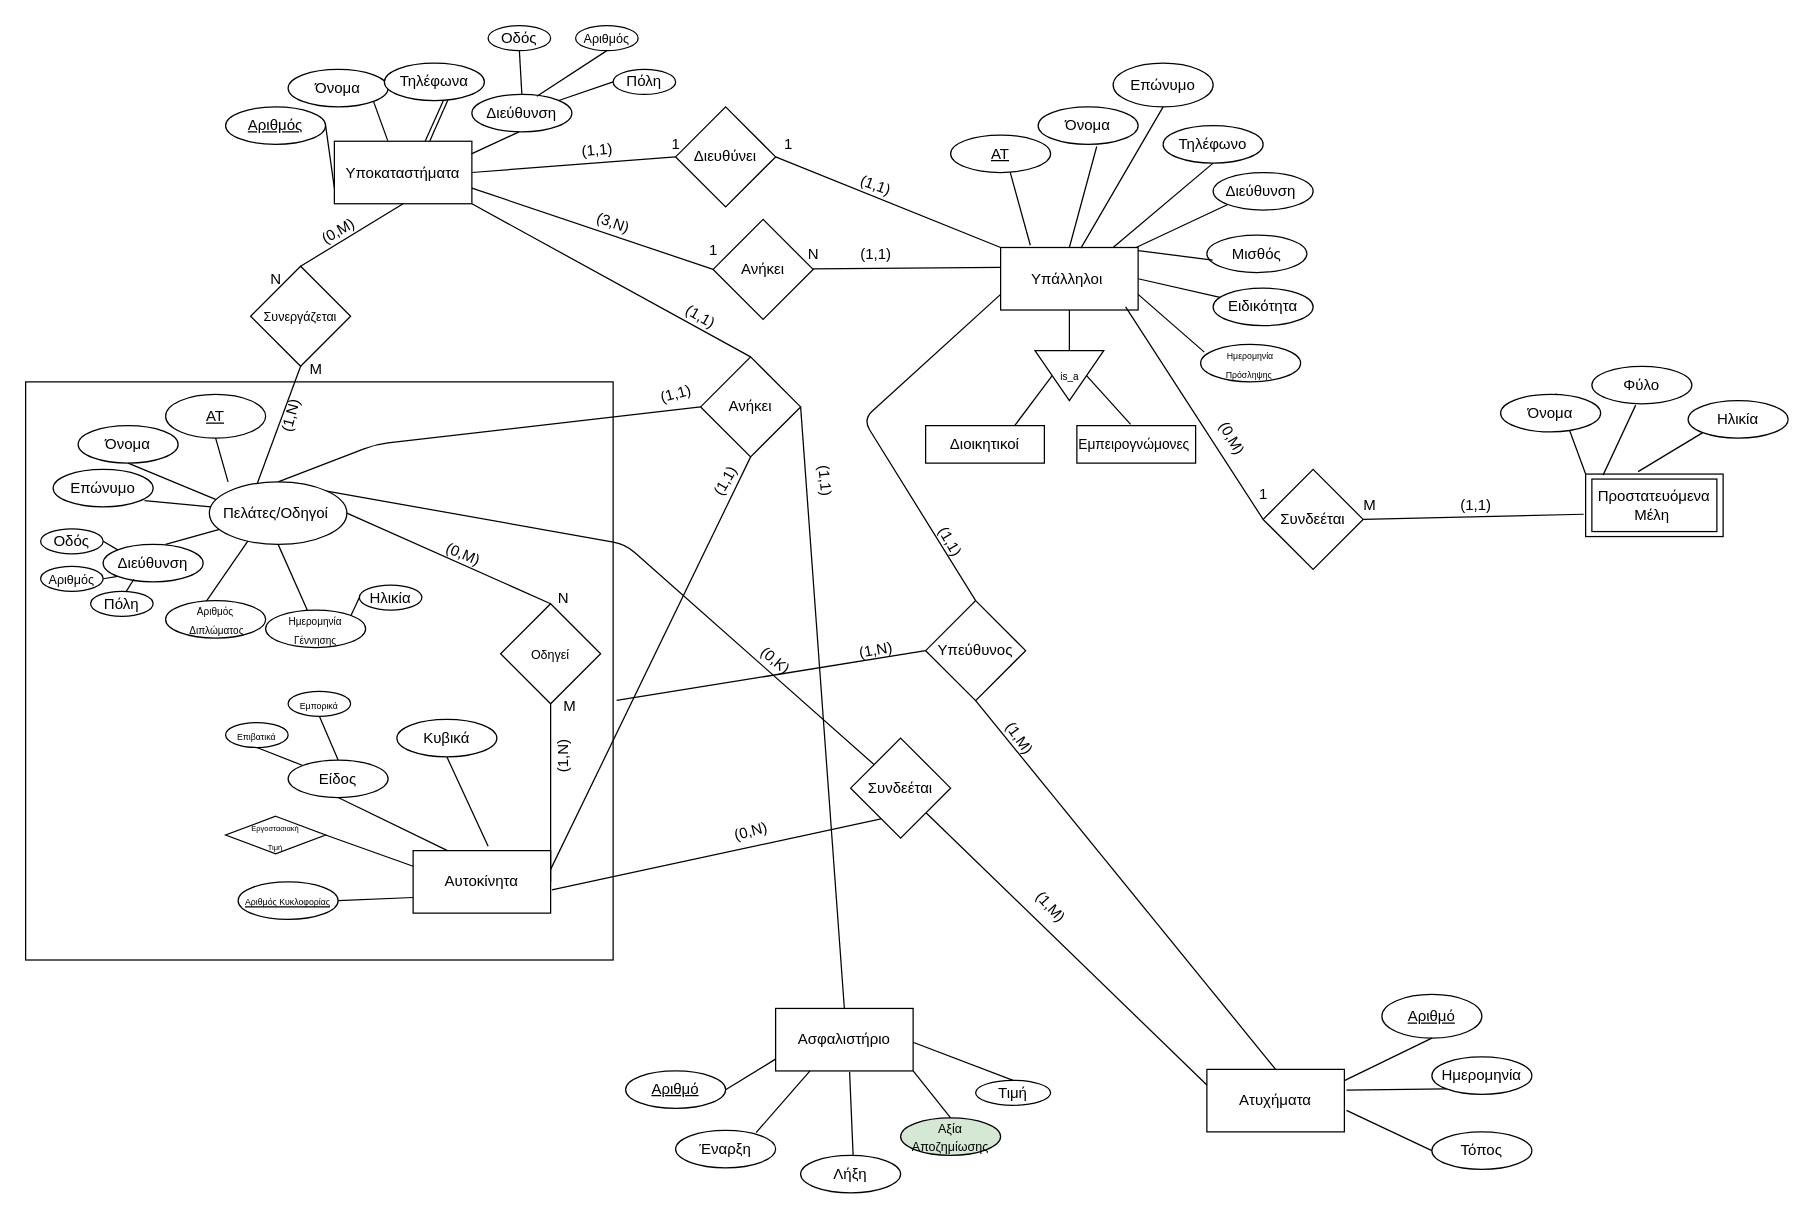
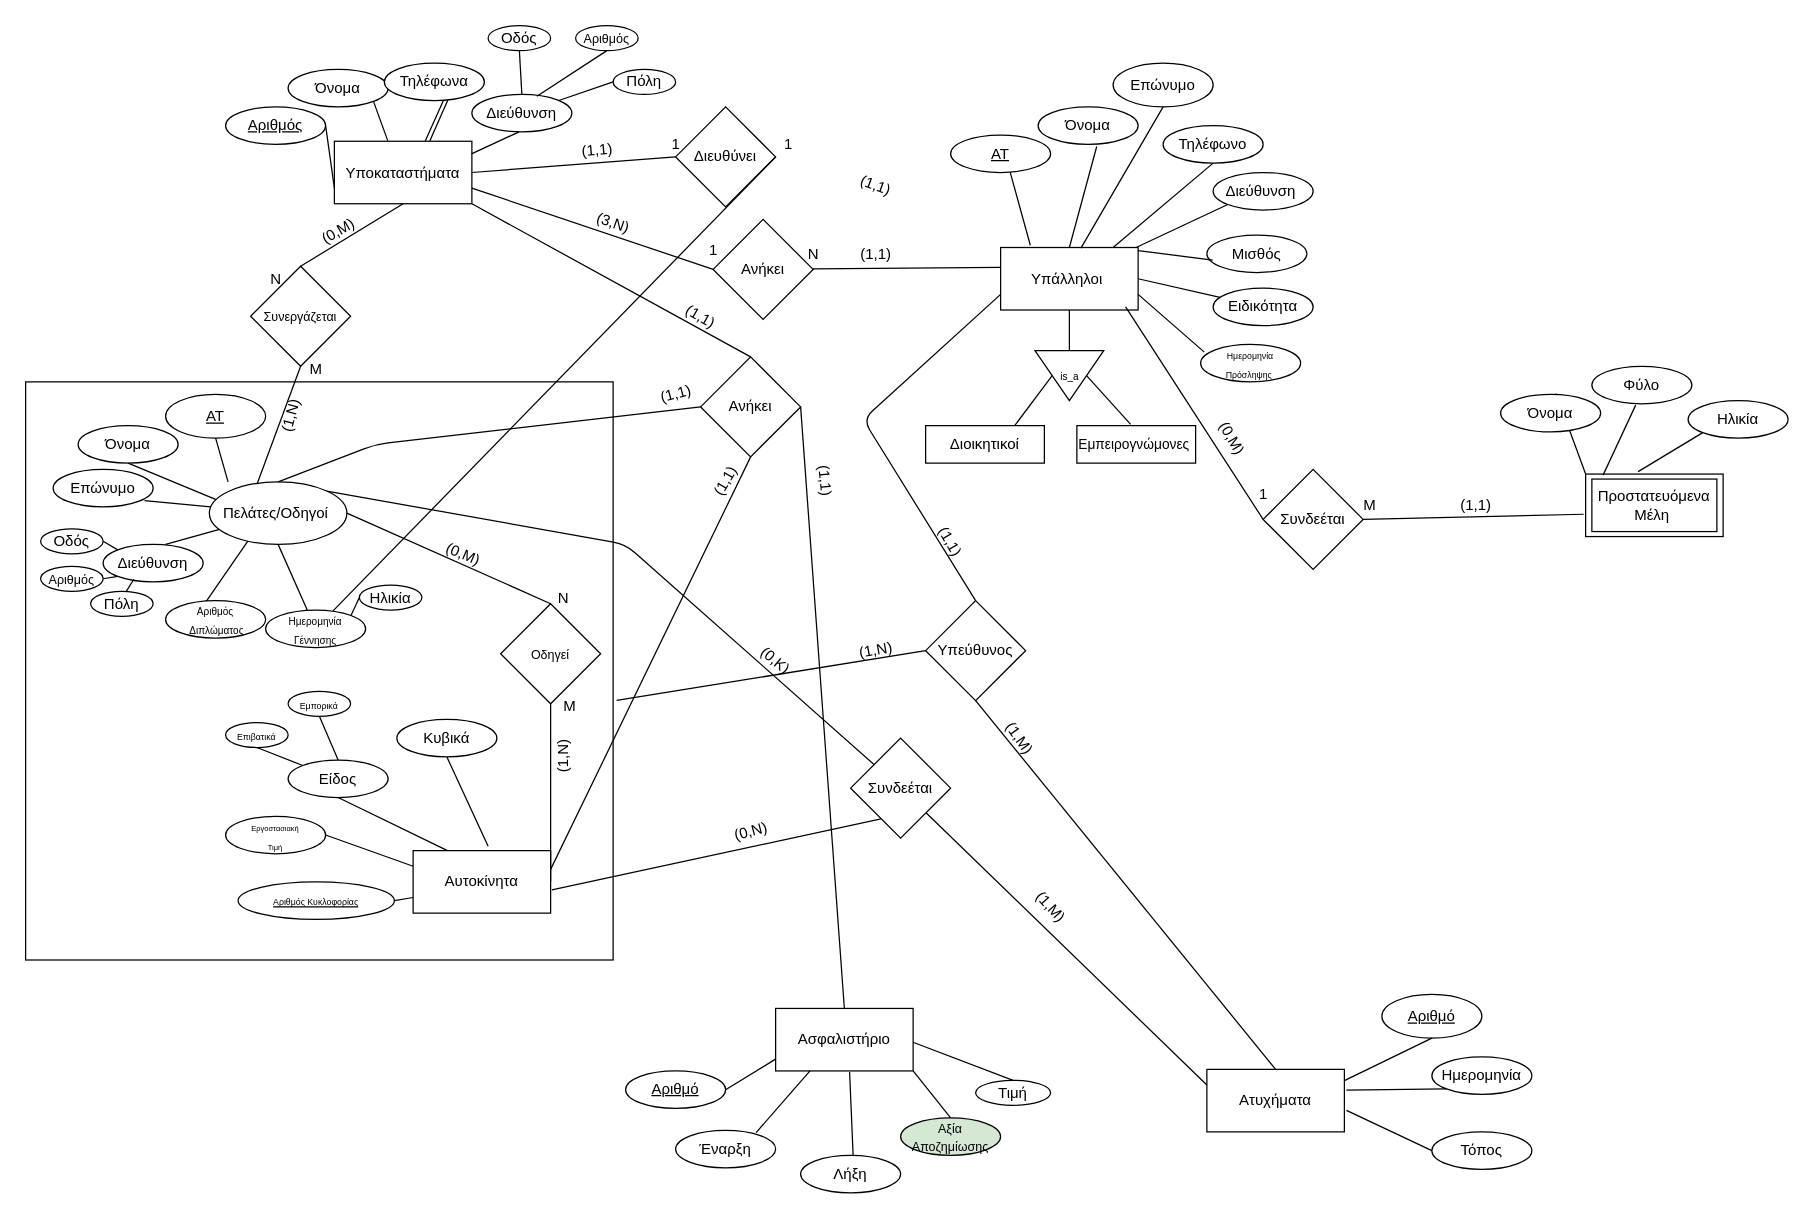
edge "Διευθύνει" -- "Υπάλληλοι": now "Διευθύνει" -- "Ημερομηνία Γέννησης"
node "Εργοστασιακή Τιμή": shape diamond -> ellipse
node "Αριθμός Κυκλοφορίας": size 100x38 -> 156x38
